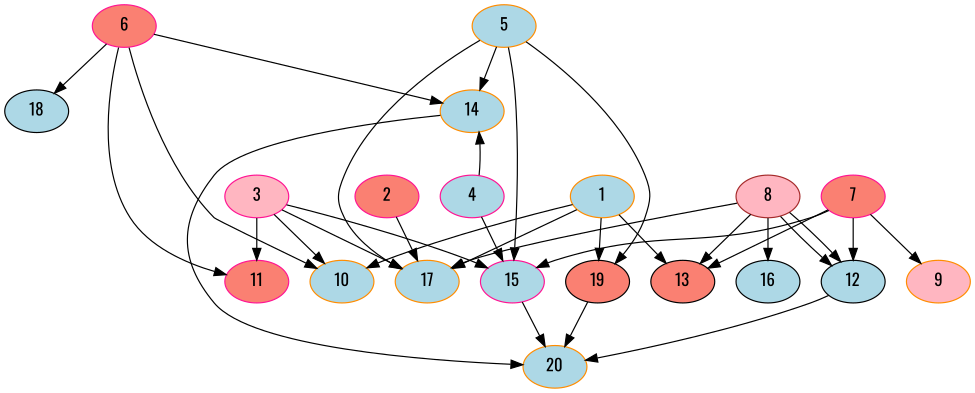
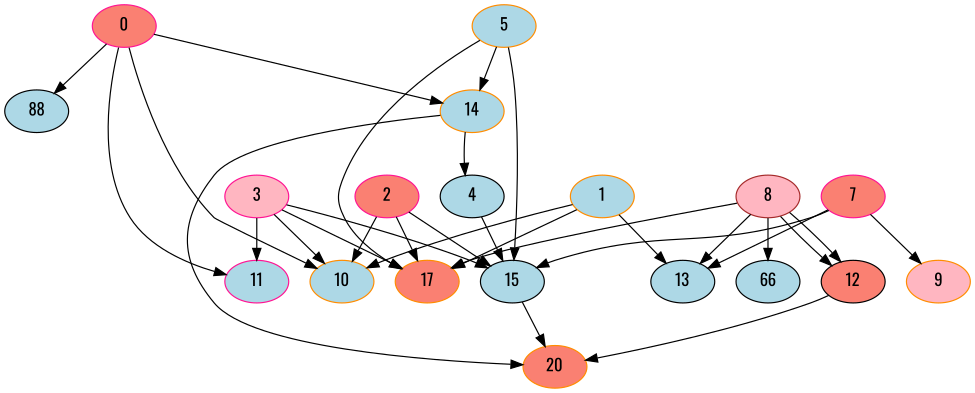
node "6": label "6" -> "0"
node "18": label "18" -> "88"
edge "4" -> "14": reversed
node "4": color deeppink -> black
edge "2" -> "15": added
edge "7" -> "12": removed
edge "2" -> "10": added
node "11": fillcolor salmon -> lightblue
node "17": fillcolor lightblue -> salmon
node "15": color deeppink -> black
node "19": removed
node "13": fillcolor salmon -> lightblue
node "16": label "16" -> "66"
node "12": fillcolor lightblue -> salmon
node "20": fillcolor lightblue -> salmon
